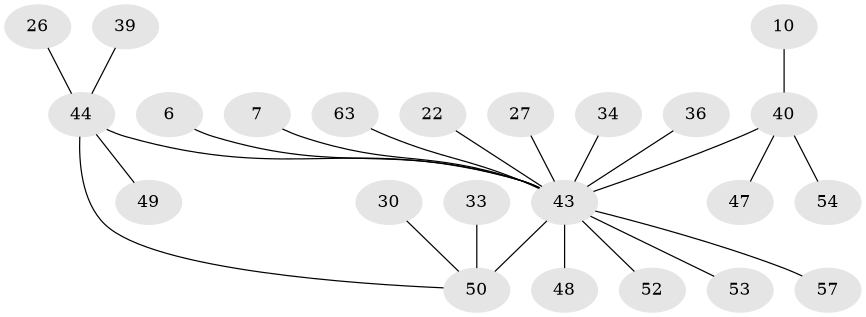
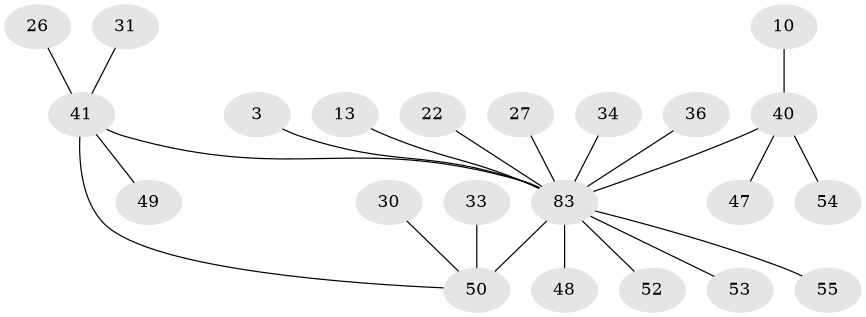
node "39": label "39" -> "31"
node "44": label "44" -> "41"
node "6": removed
node "7": label "7" -> "3"
node "63": label "63" -> "13"
node "43": label "43" -> "83"
node "57": label "57" -> "55"
